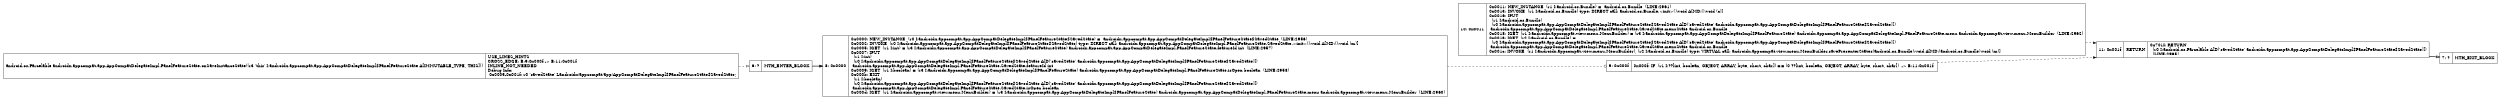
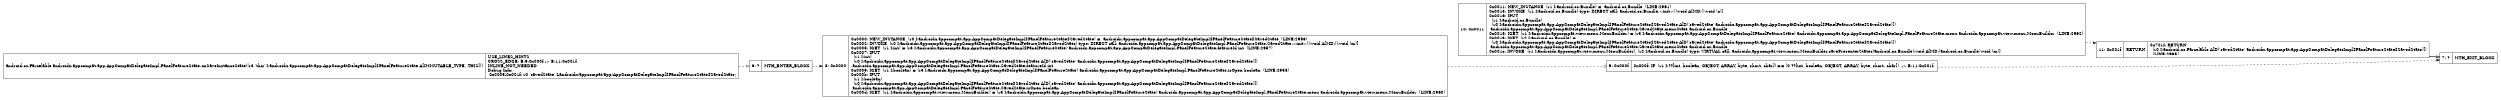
edge "9: 0x000f" -> "11: 0x001f": now "9: 0x000f" -> "7: ?"
edge "6: ?" -> "8: 0x0000": style bold -> dashed
node "8: 0x0000": text "0x000b: EXIT" -> "0x000b: IPUT"
